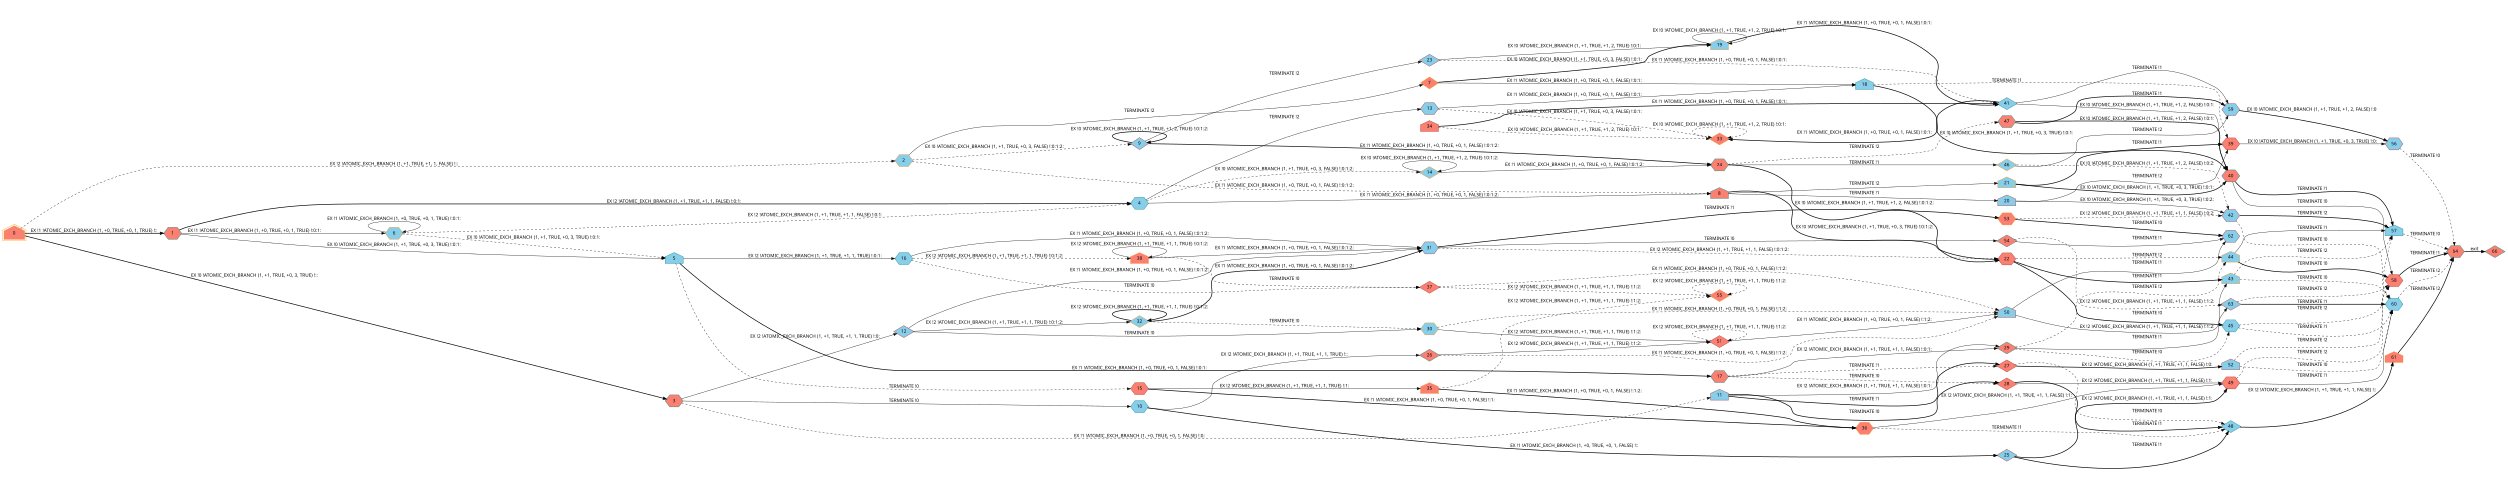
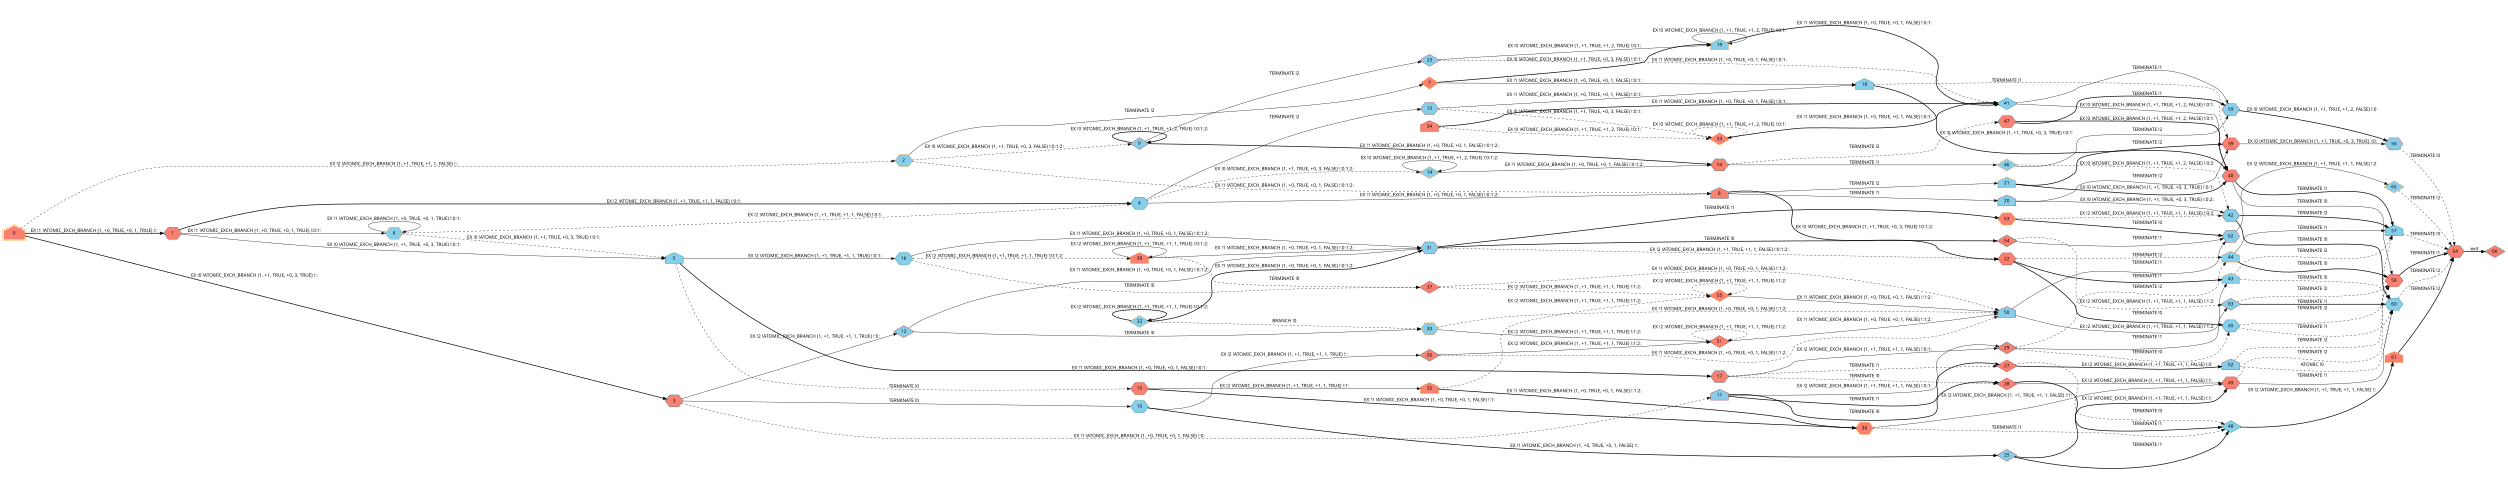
edge "41" -> "33": reversed
edge "21" -> "39": label "TERMINATE !1" -> "TERMINATE !2"
node "65": added
edge "24" -> "22": removed, label "EX !0 !ATOMIC_EXCH_BRANCH (1, +1, TRUE, +1, 2, FALSE) !:0:1:2:"
edge "31" -> "54": style solid -> bold
edge "42" -> "60": style dashed -> bold
edge "55" -> "50": added, label "EX !1 !ATOMIC_EXCH_BRANCH (1, +0, TRUE, +0, 1, FALSE) !:1:2:"
edge "32" -> "30": label "TERMINATE !0" -> "BRANCH !0"
edge "12" -> "32": removed, label "EX !2 !ATOMIC_EXCH_BRANCH (1, +1, TRUE, +1, 1, TRUE) !:0:1:2:"
edge "52" -> "60": label "TERMINATE !0" -> "ATOMIC !0"
